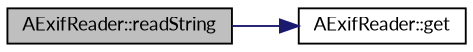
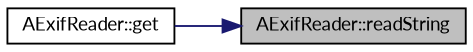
edge "AExifReader::readString" -> "AExifReader::get": reversed
